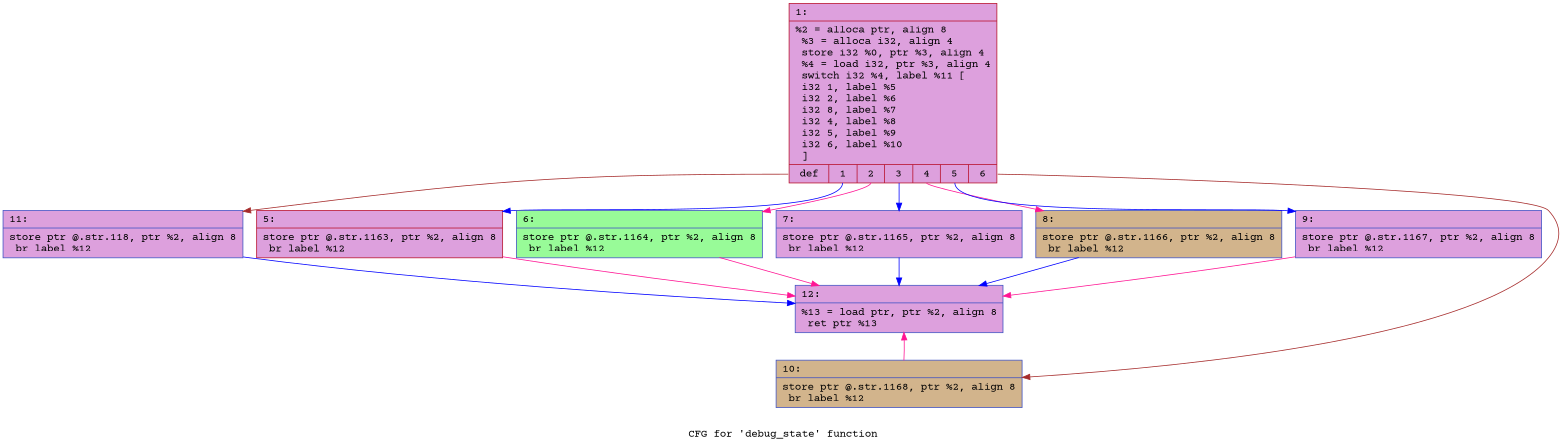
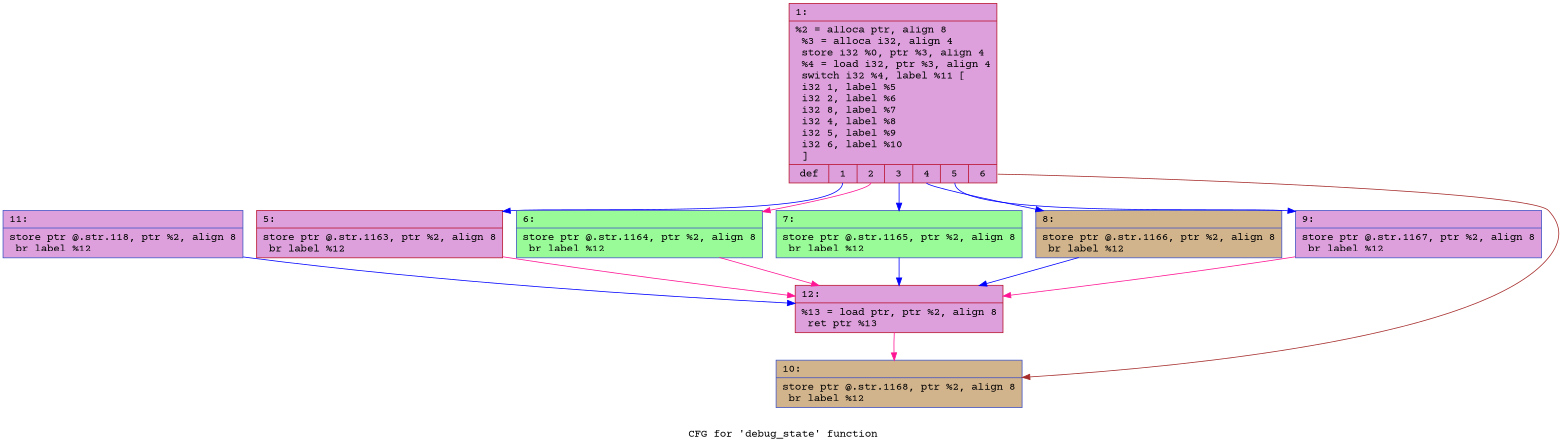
edge "1:" -> "11:": removed
edge "1:" -> "8:": color deeppink -> blue
node "7:": fillcolor plum -> palegreen
node "12:": color #3d50c3ff -> #b70d28ff
edge "10:" -> "12:": reversed
